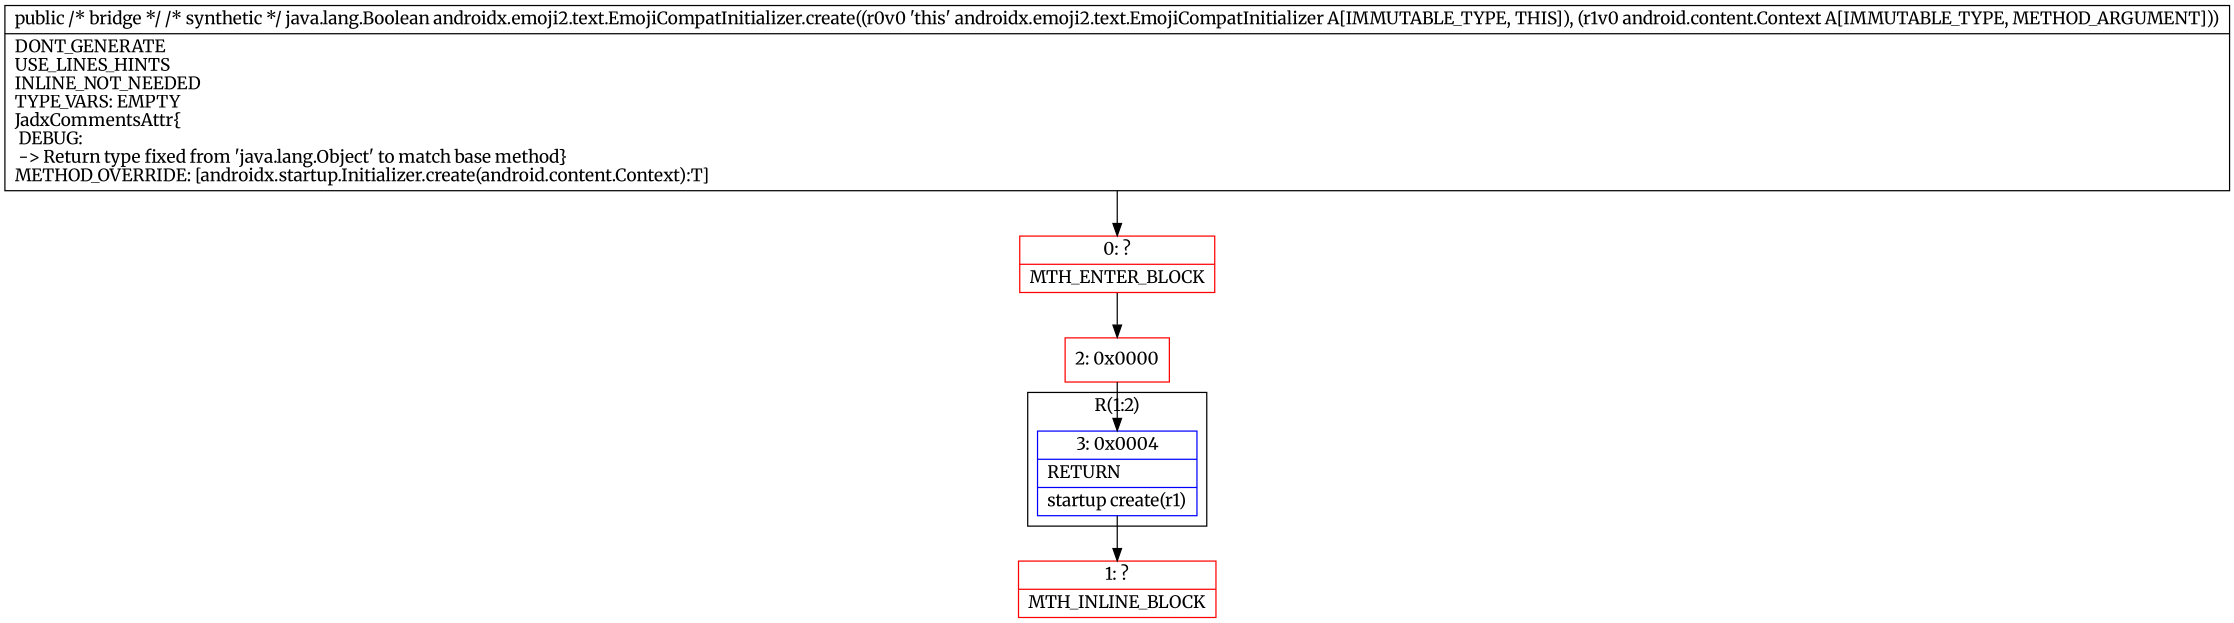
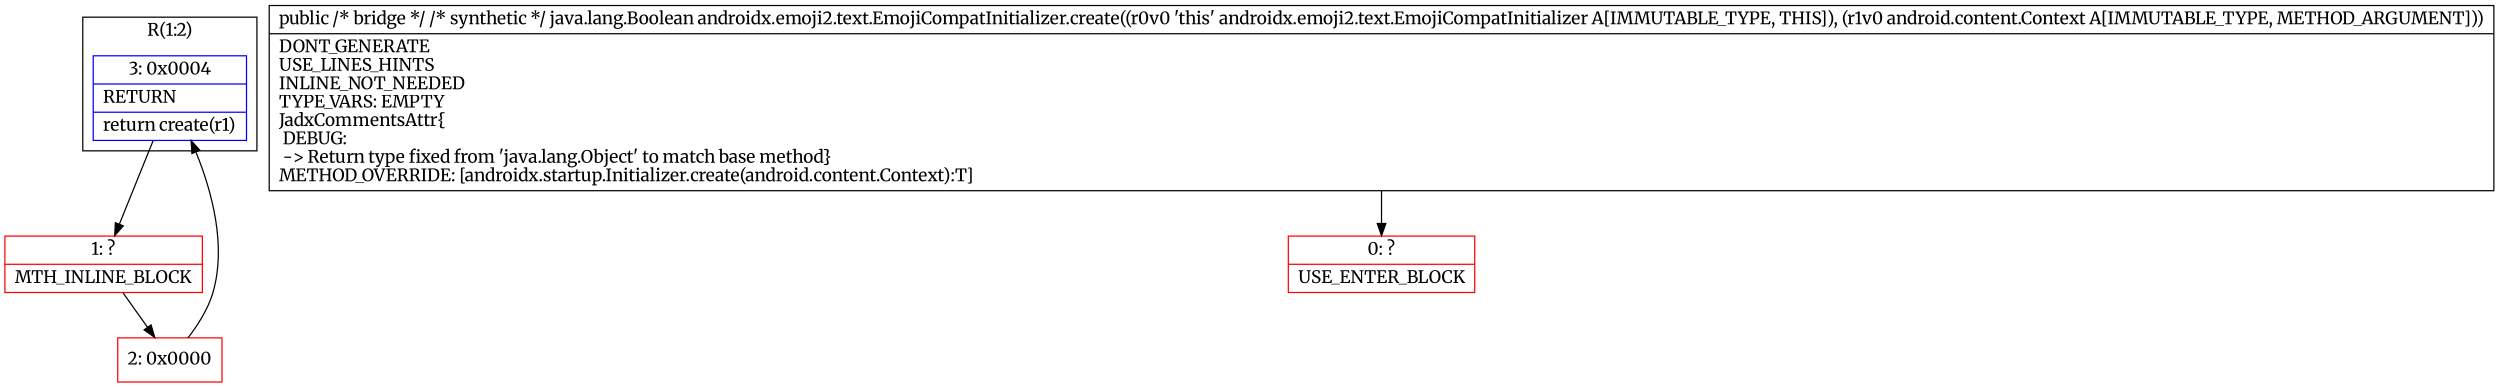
node "0: ?": text "MTH_ENTER_BLOCK" -> "USE_ENTER_BLOCK"
edge "0: ?" -> "2: 0x0000": now "1: ?" -> "2: 0x0000"
node "3: 0x0004": text "startup create(r1)" -> "return create(r1)"
